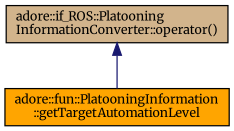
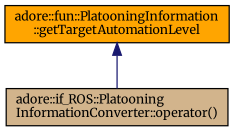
edge "adore::fun::PlatooningInformation ::getTargetAutomationLevel" -> "adore::if_ROS::Platooning InformationConverter::operator()": reversed
